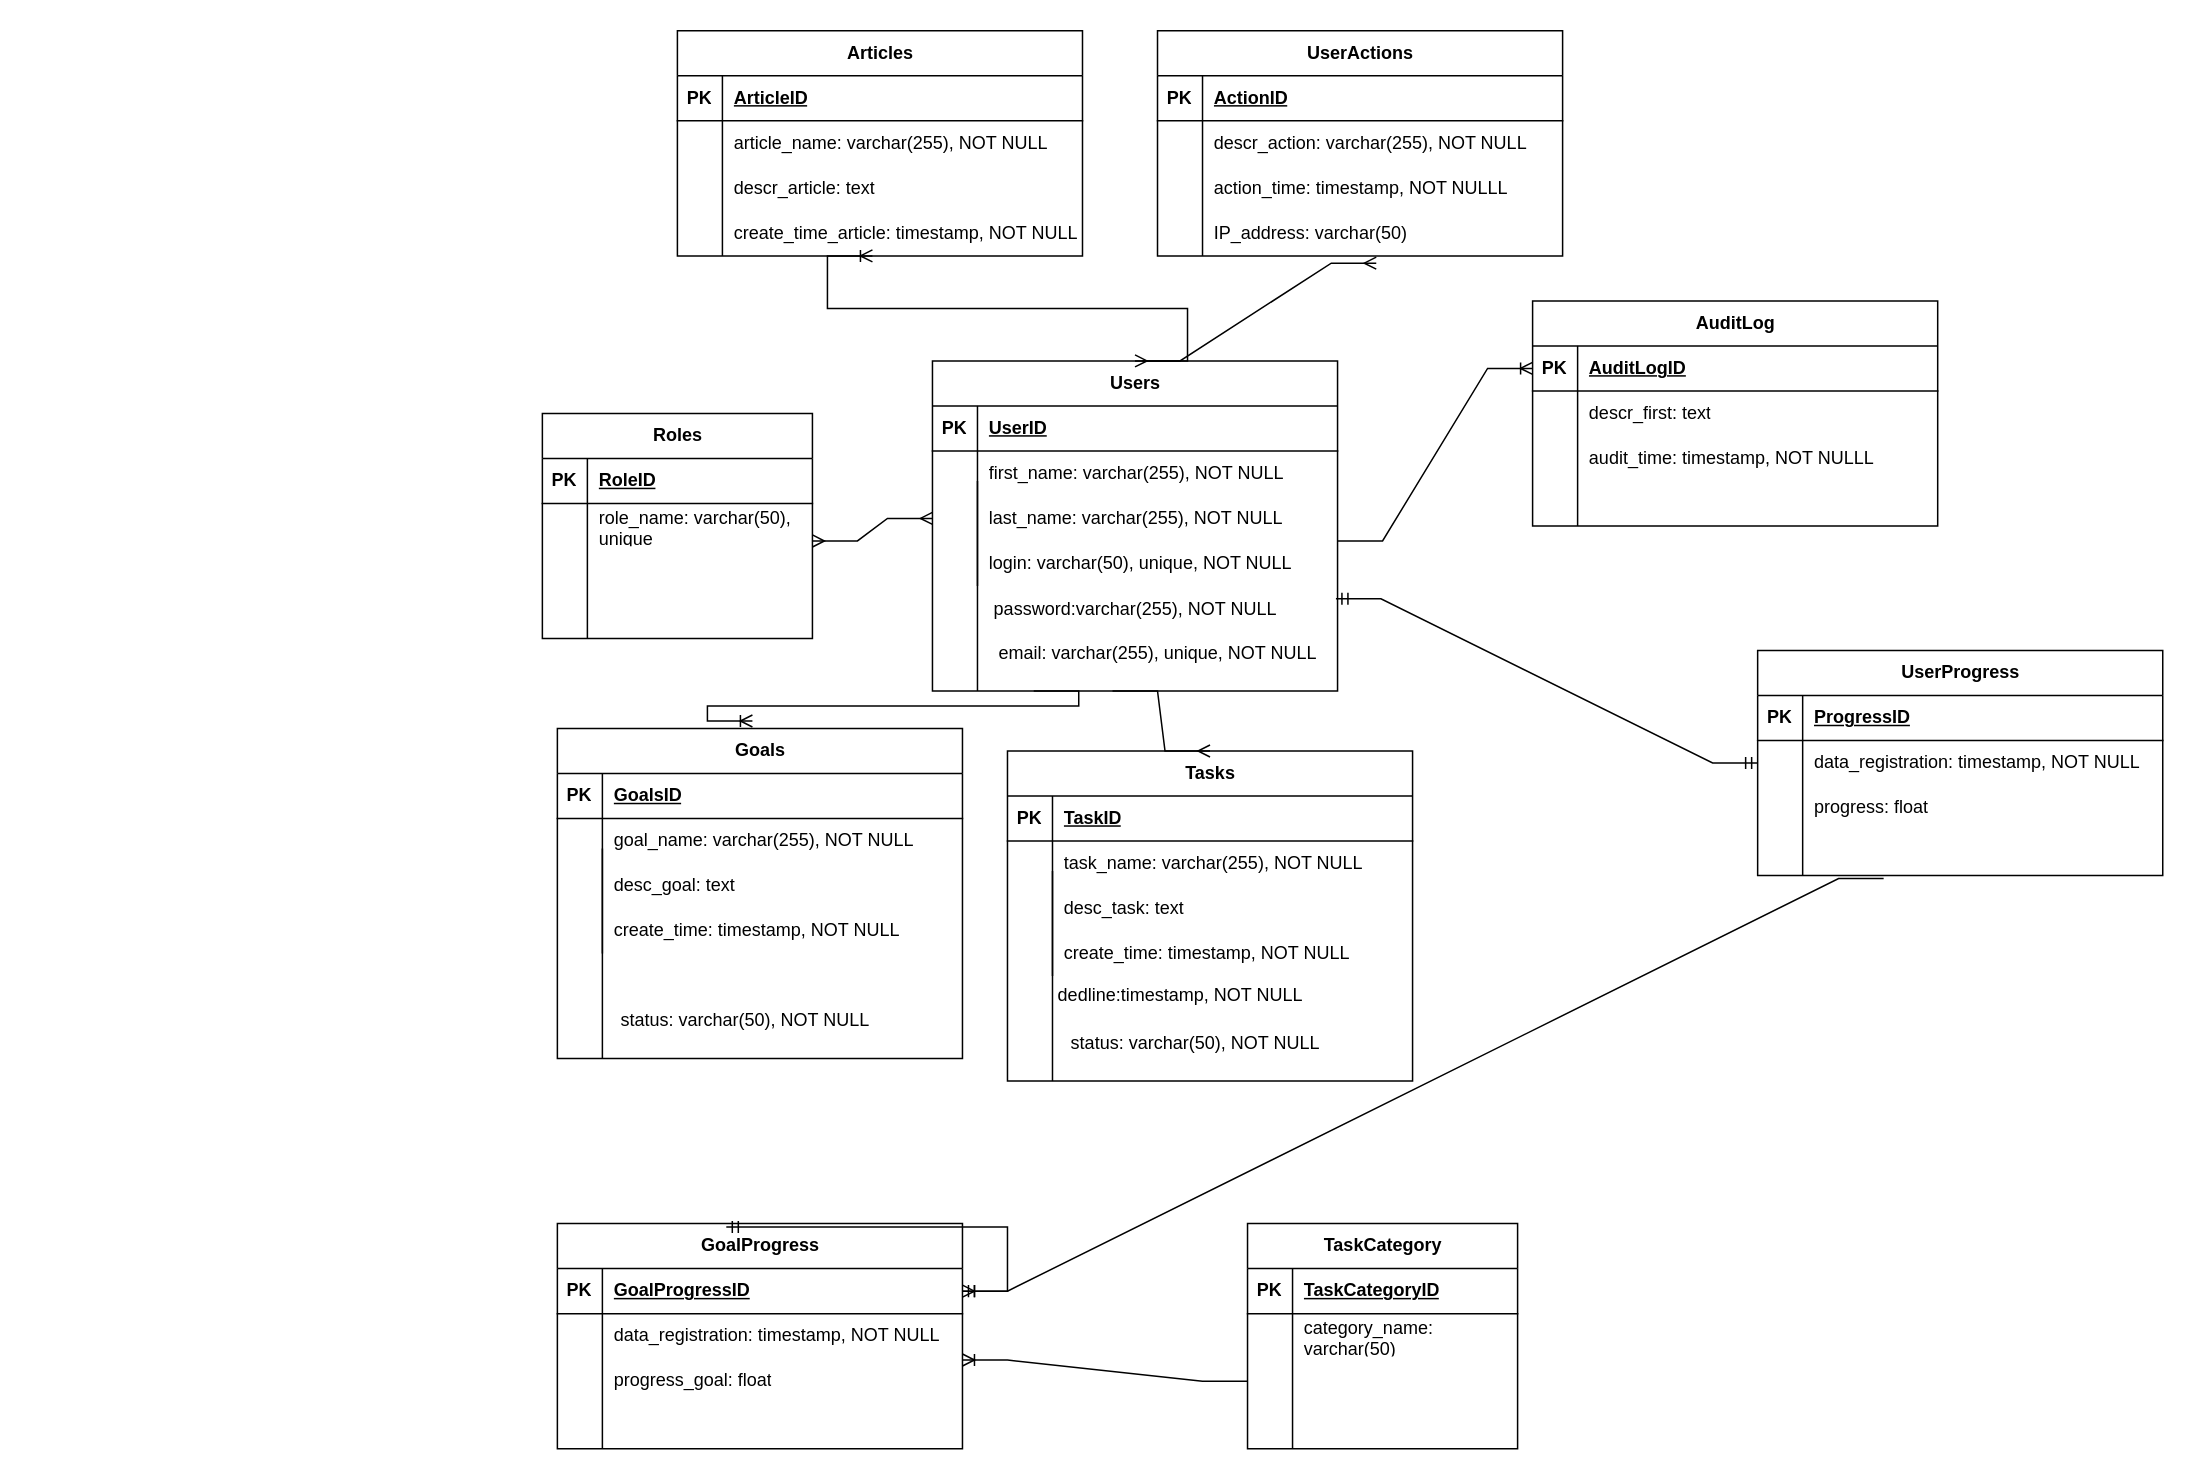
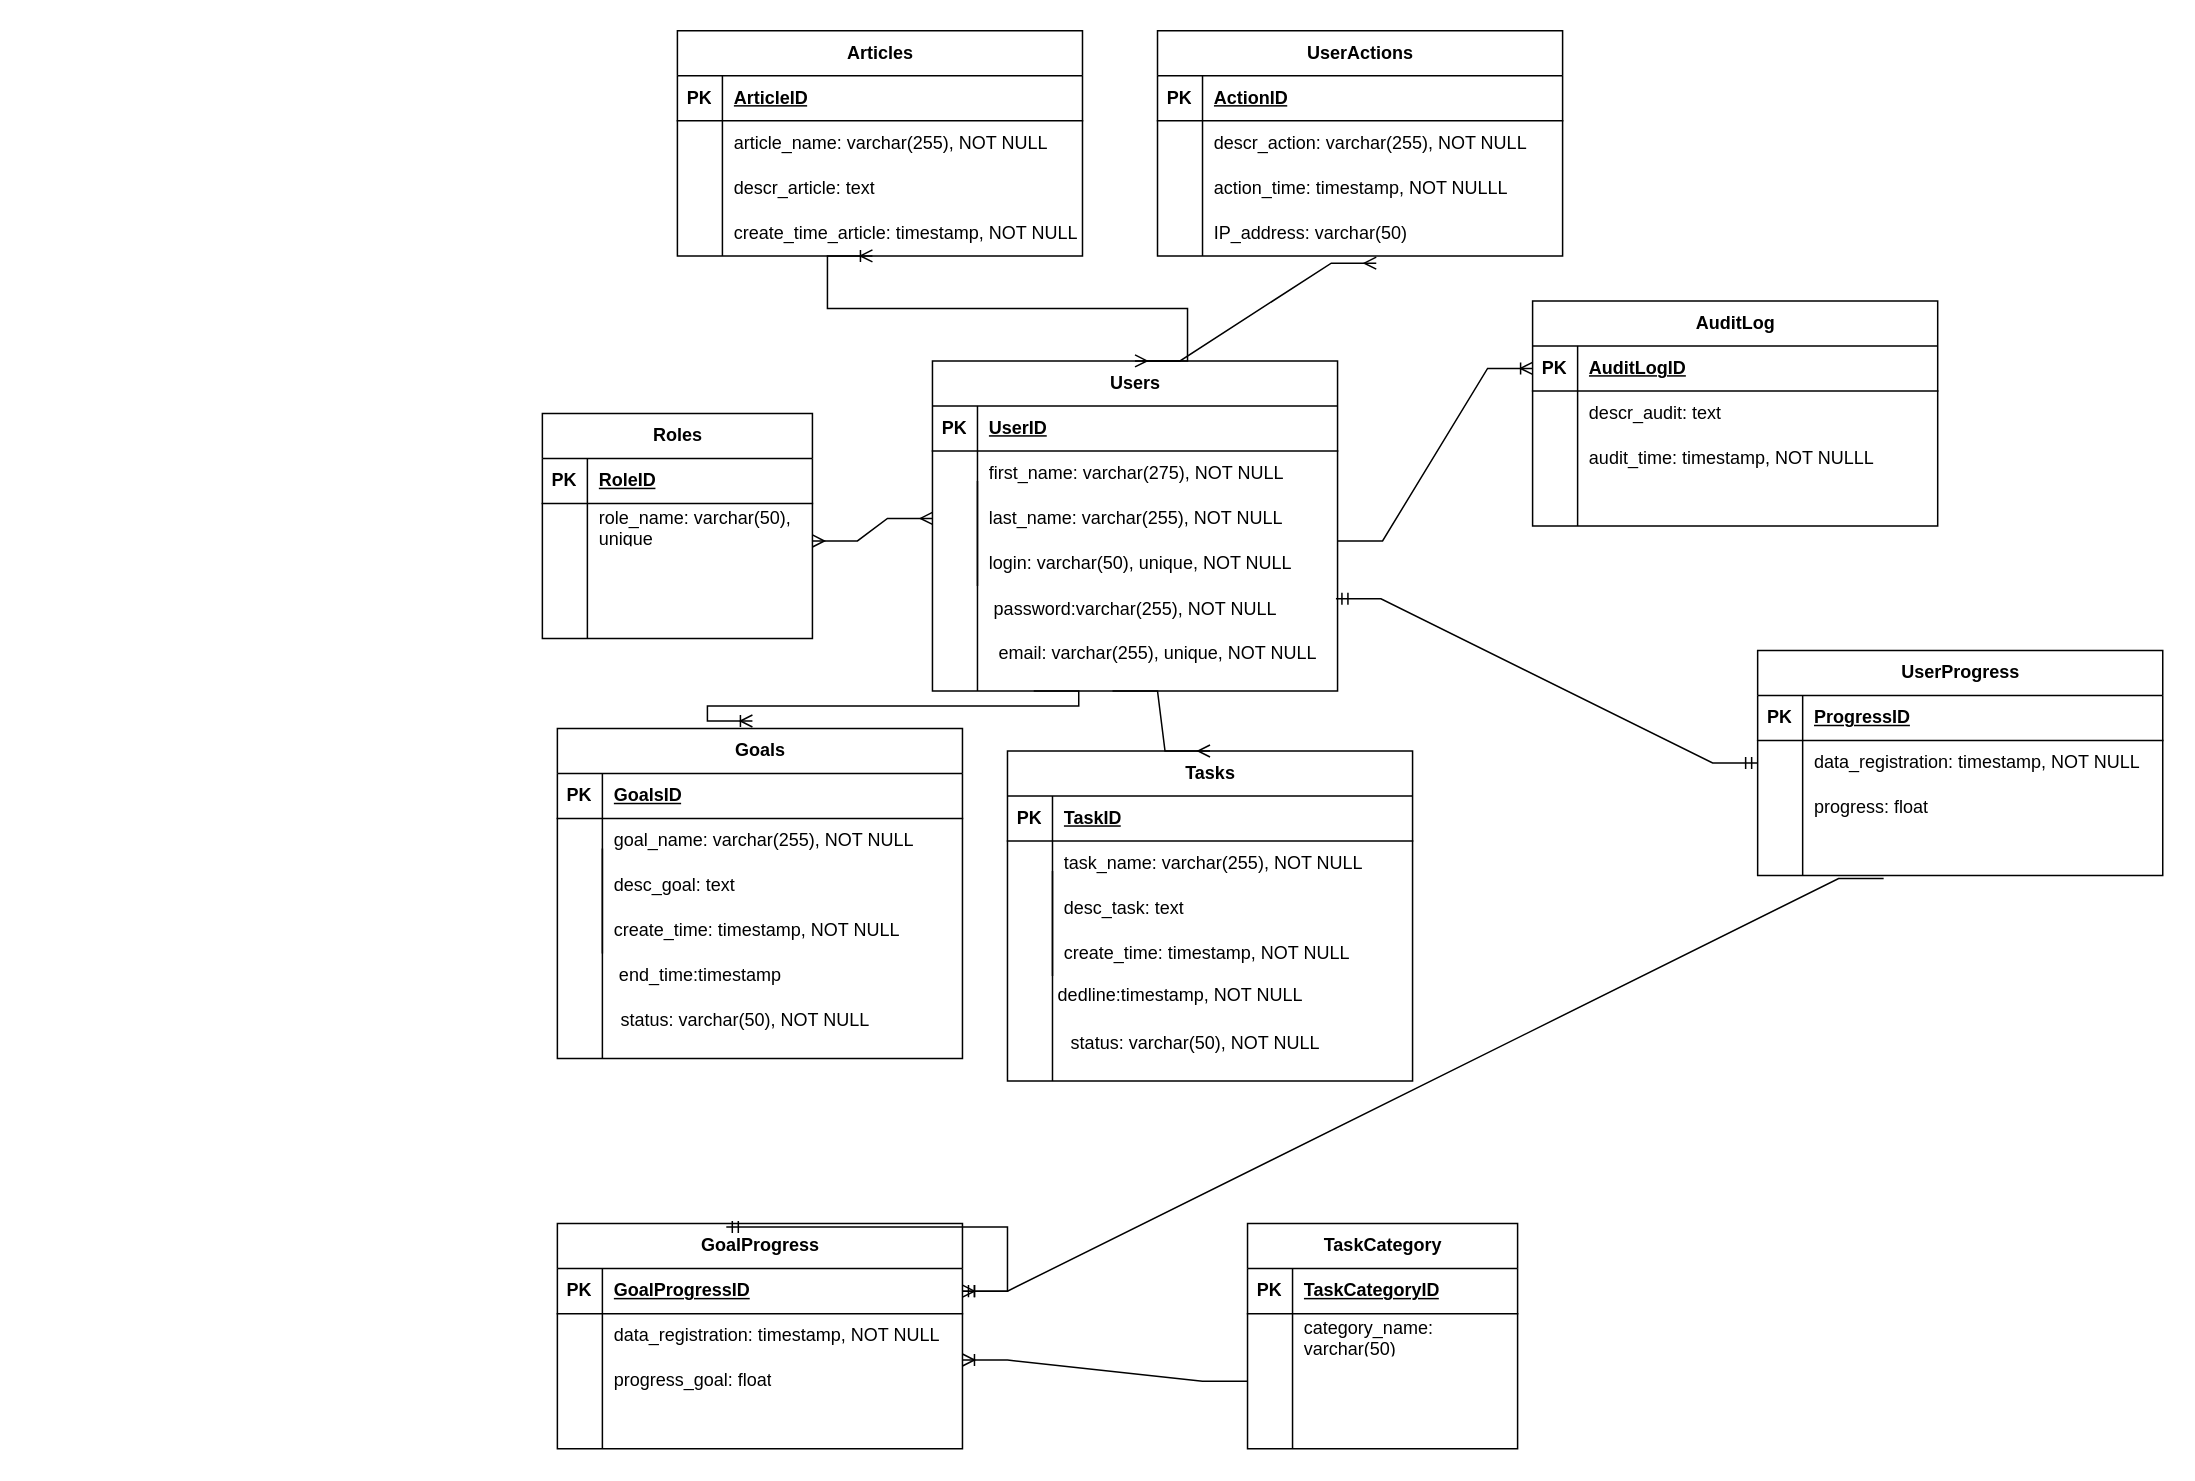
node "descr_first: text": label "descr_first: text" -> "descr_audit: text"
node "first_name: varchar(255), NOT NULL": label "first_name: varchar(255), NOT NULL" -> "first_name: varchar(275), NOT NULL"
node "end_time:timestamp": added
